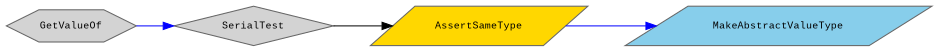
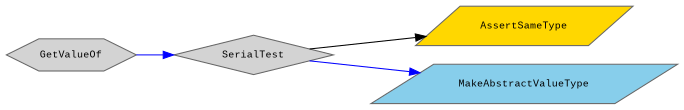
edge "AssertSameType" -> "MakeAbstractValueType": now "SerialTest" -> "MakeAbstractValueType"
